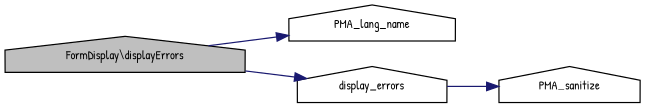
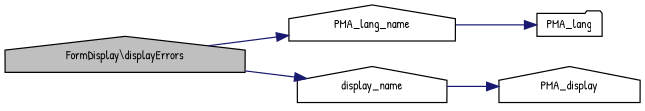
node "PMA_lang": added
node "display_errors": label "display_errors" -> "display_name"
node "PMA_sanitize": label "PMA_sanitize" -> "PMA_display"
